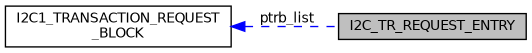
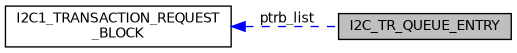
node "I2C_TR_REQUEST_ENTRY": label "I2C_TR_REQUEST_ENTRY" -> "I2C_TR_QUEUE_ENTRY"
